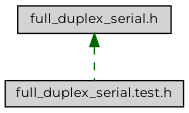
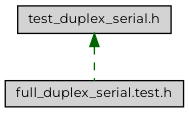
node "full_duplex_serial.h": label "full_duplex_serial.h" -> "test_duplex_serial.h"
